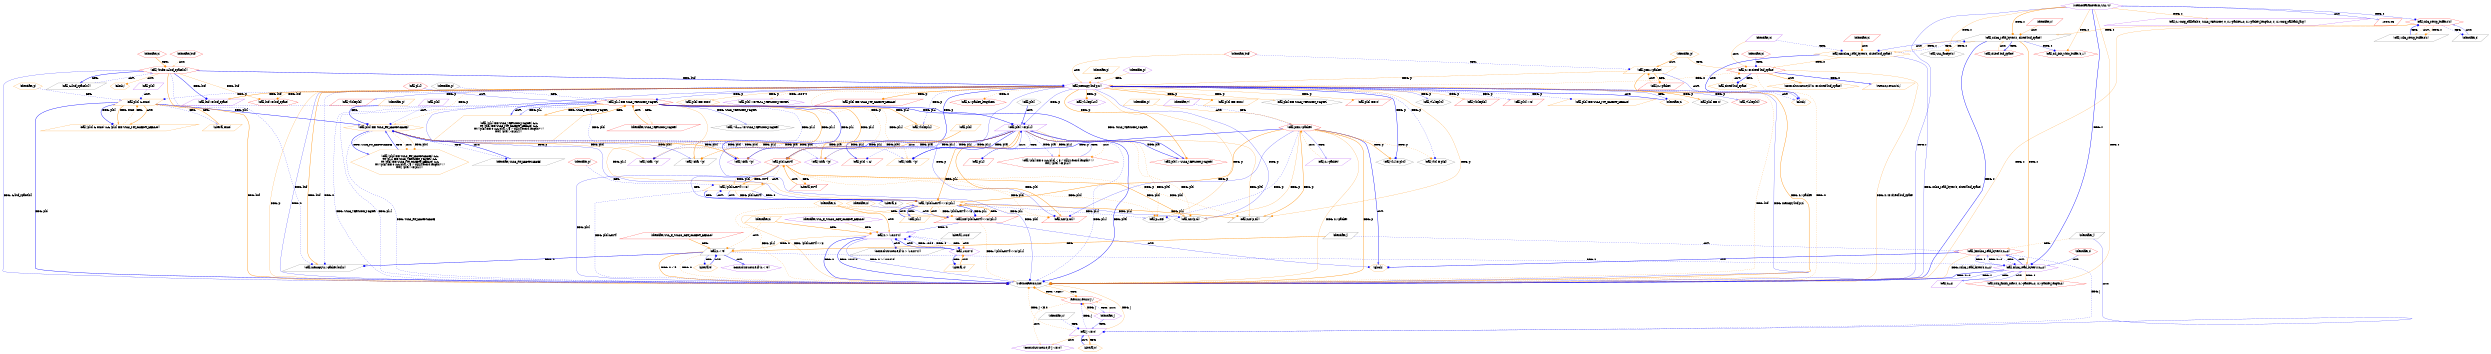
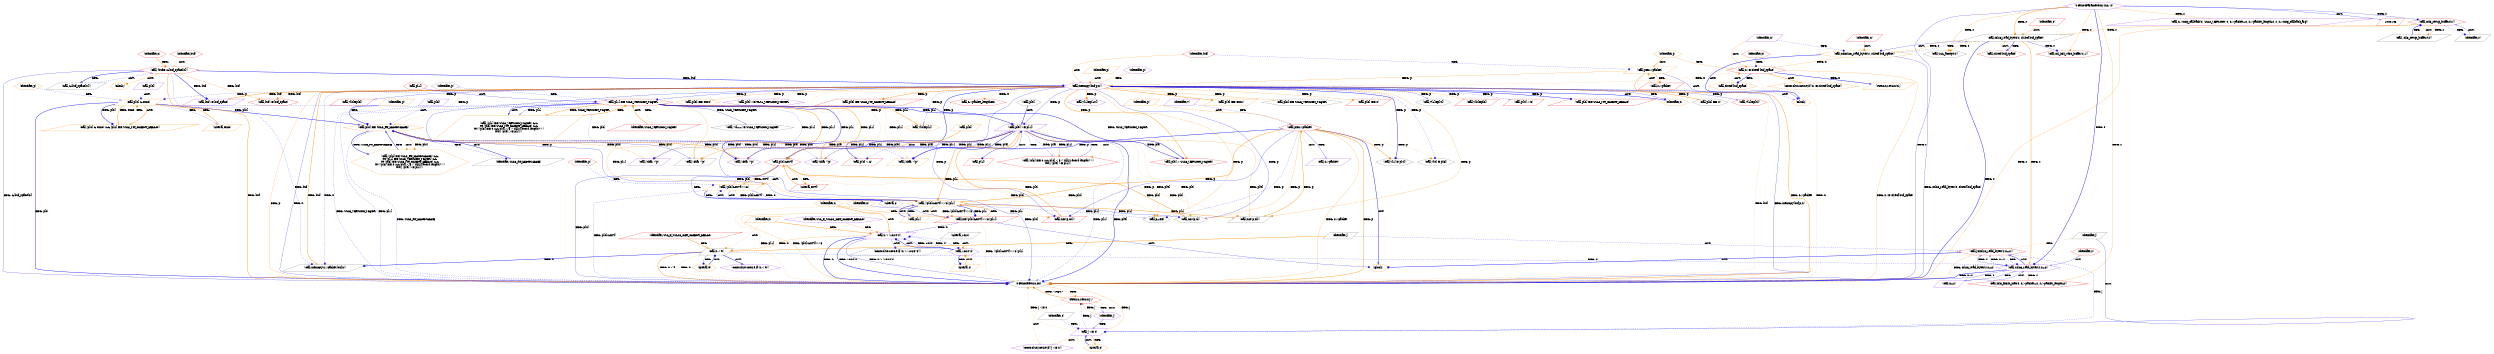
edge "(Call,n=ssl23_read_bytes(s, sizeof buf_space))" -> "(Call,ssl23_read_bytes(s, sizeof buf_space))": arrowhead box -> onormal
edge "(Call,memcpy(buf,p,n))" -> "(Call,p[2] == SSL2_MT_CLIENT_HELLO)": style dashed -> bold
edge "(Call,memcpy(buf,p,n))" -> "(Call,p[4] >= TLS1_VERSION_MINOR)": label "DDG: 1024*4" -> "DDG: p"
node "(Call,p[2] == SSL2_MT_CLIENT_HELLO)": color darkorange -> red
